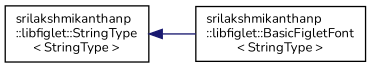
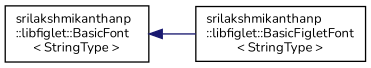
node "srilakshmikanthanp ::libfiglet::StringType < StringType >": label "srilakshmikanthanp ::libfiglet::StringType < StringType >" -> "srilakshmikanthanp ::libfiglet::BasicFont < StringType >"
